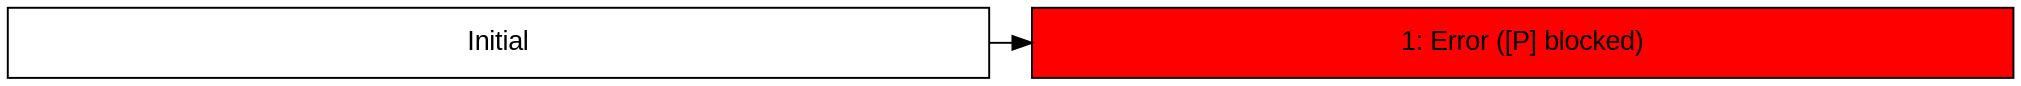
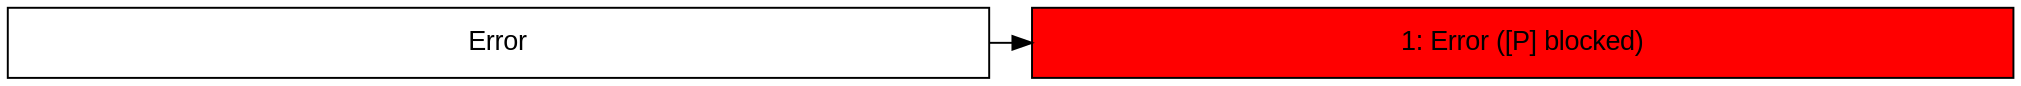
node "Initial": label "Initial" -> "Error"
